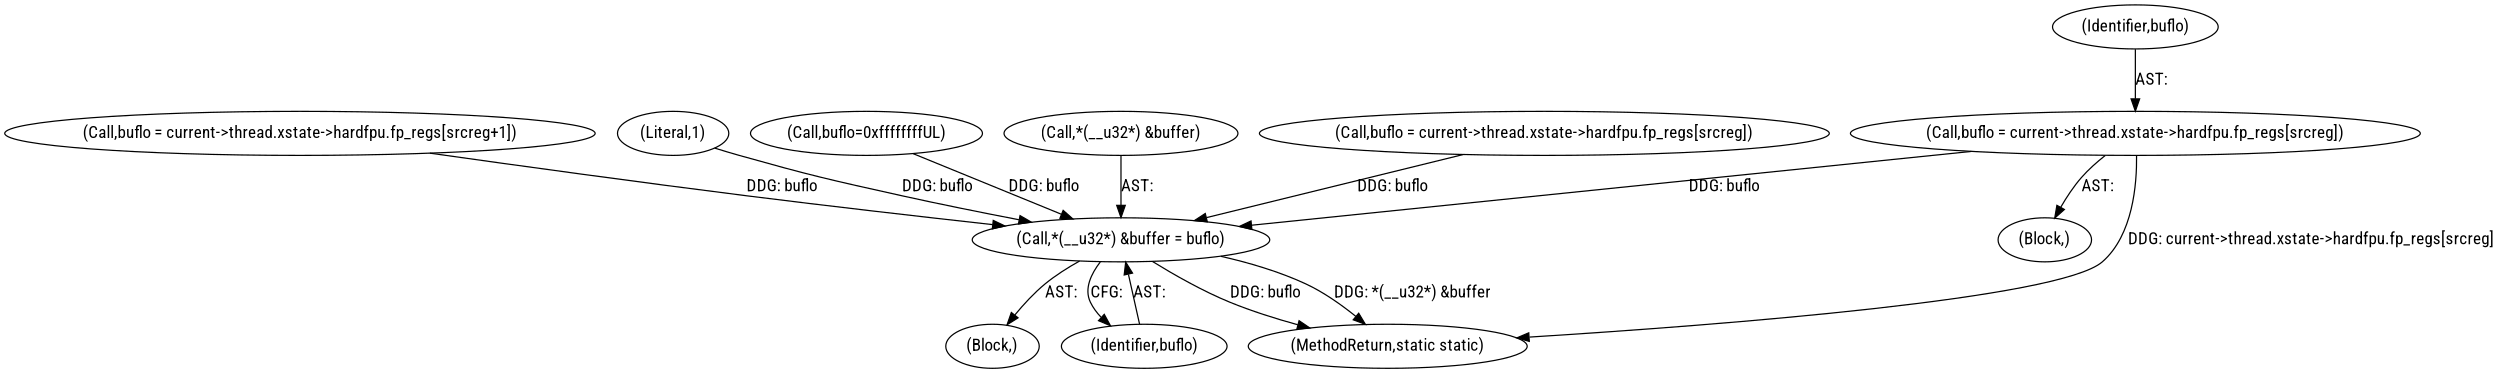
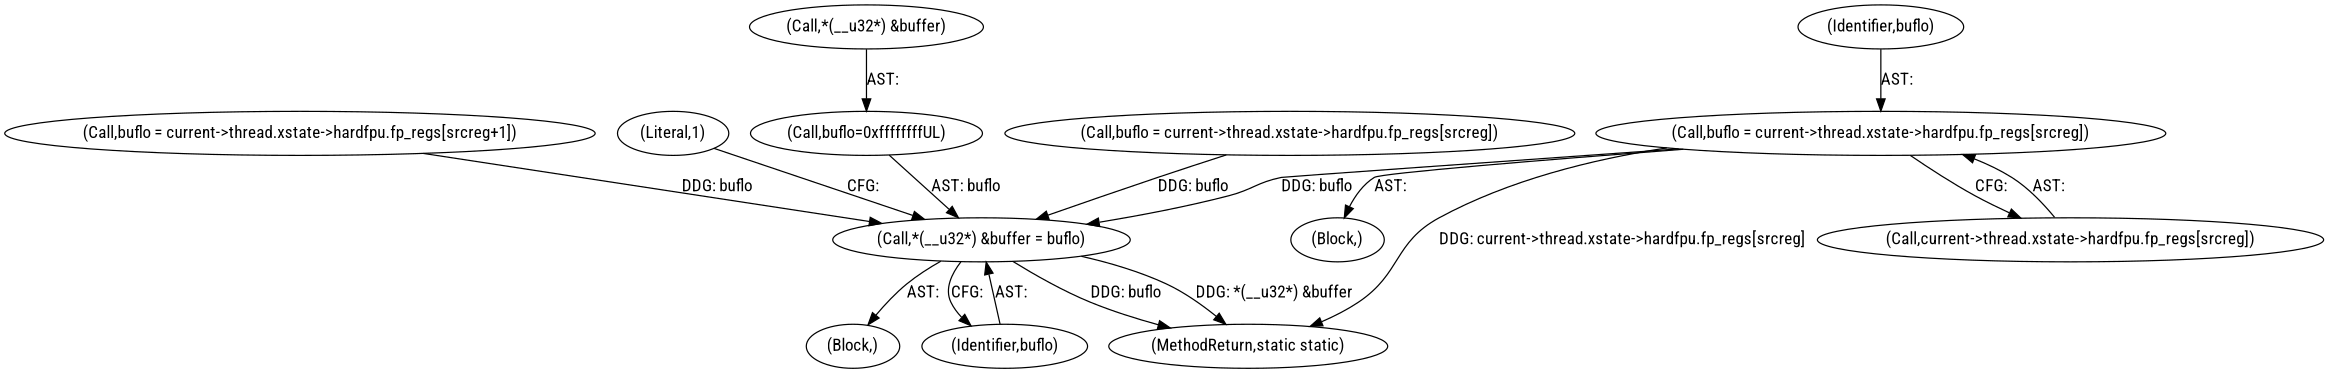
edge "(Call,*(__u32*) &buffer)" -> "(Call,*(__u32*) &buffer = buflo)": now "(Call,*(__u32*) &buffer)" -> "(Call,buflo=0xffffffffUL)"
edge "(Literal,1)" -> "(Call,*(__u32*) &buffer = buflo)": label "DDG: buflo" -> "CFG: "
edge "(Call,buflo=0xffffffffUL)" -> "(Call,*(__u32*) &buffer = buflo)": label "DDG: buflo" -> "AST: buflo"
node "(Call,current->thread.xstate->hardfpu.fp_regs[srcreg])": added
